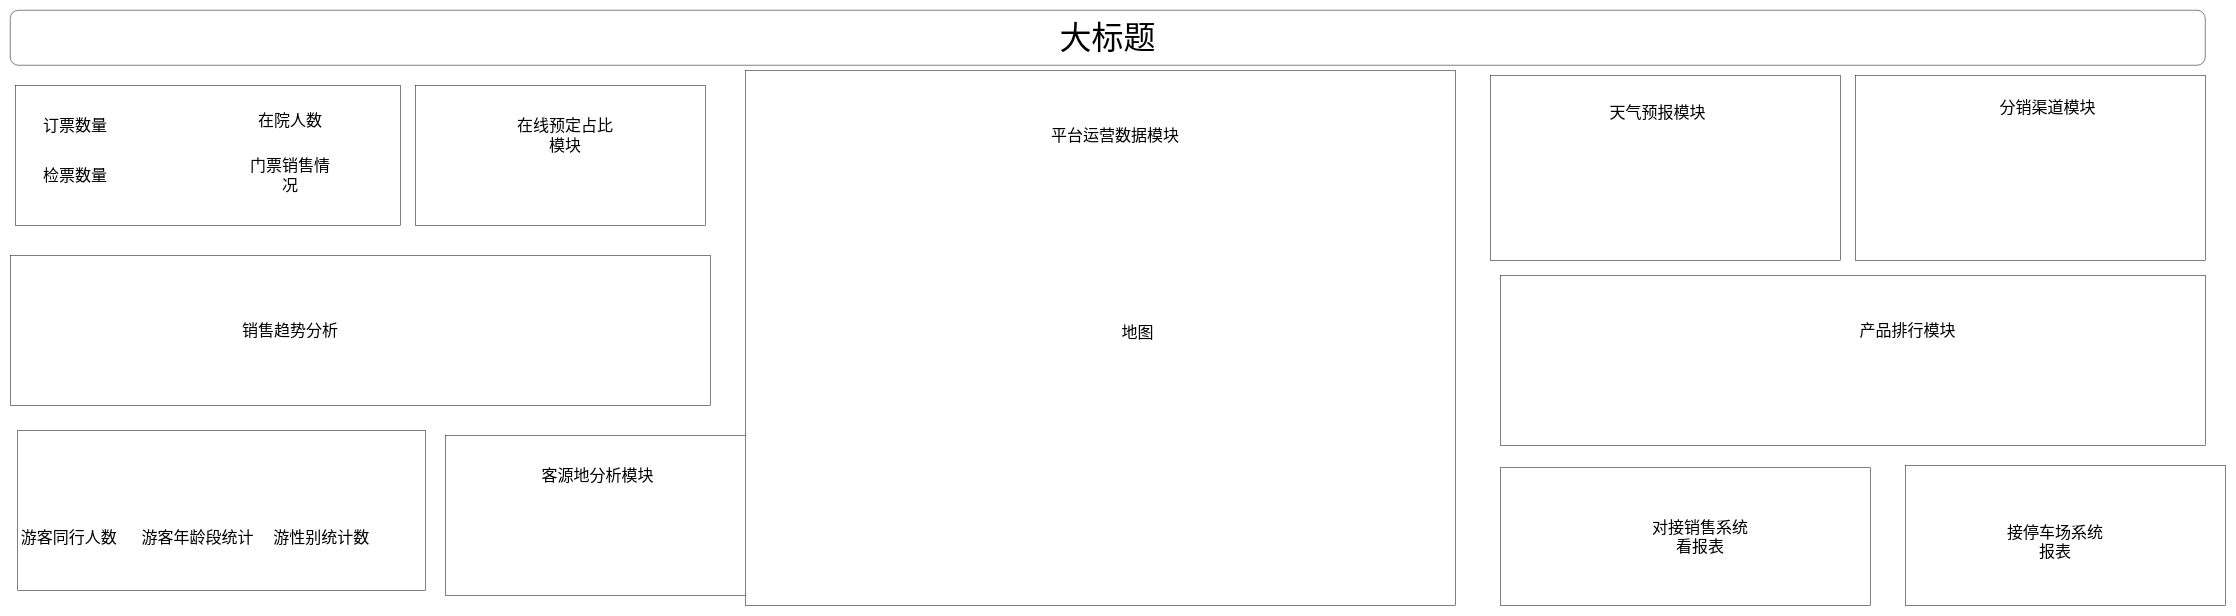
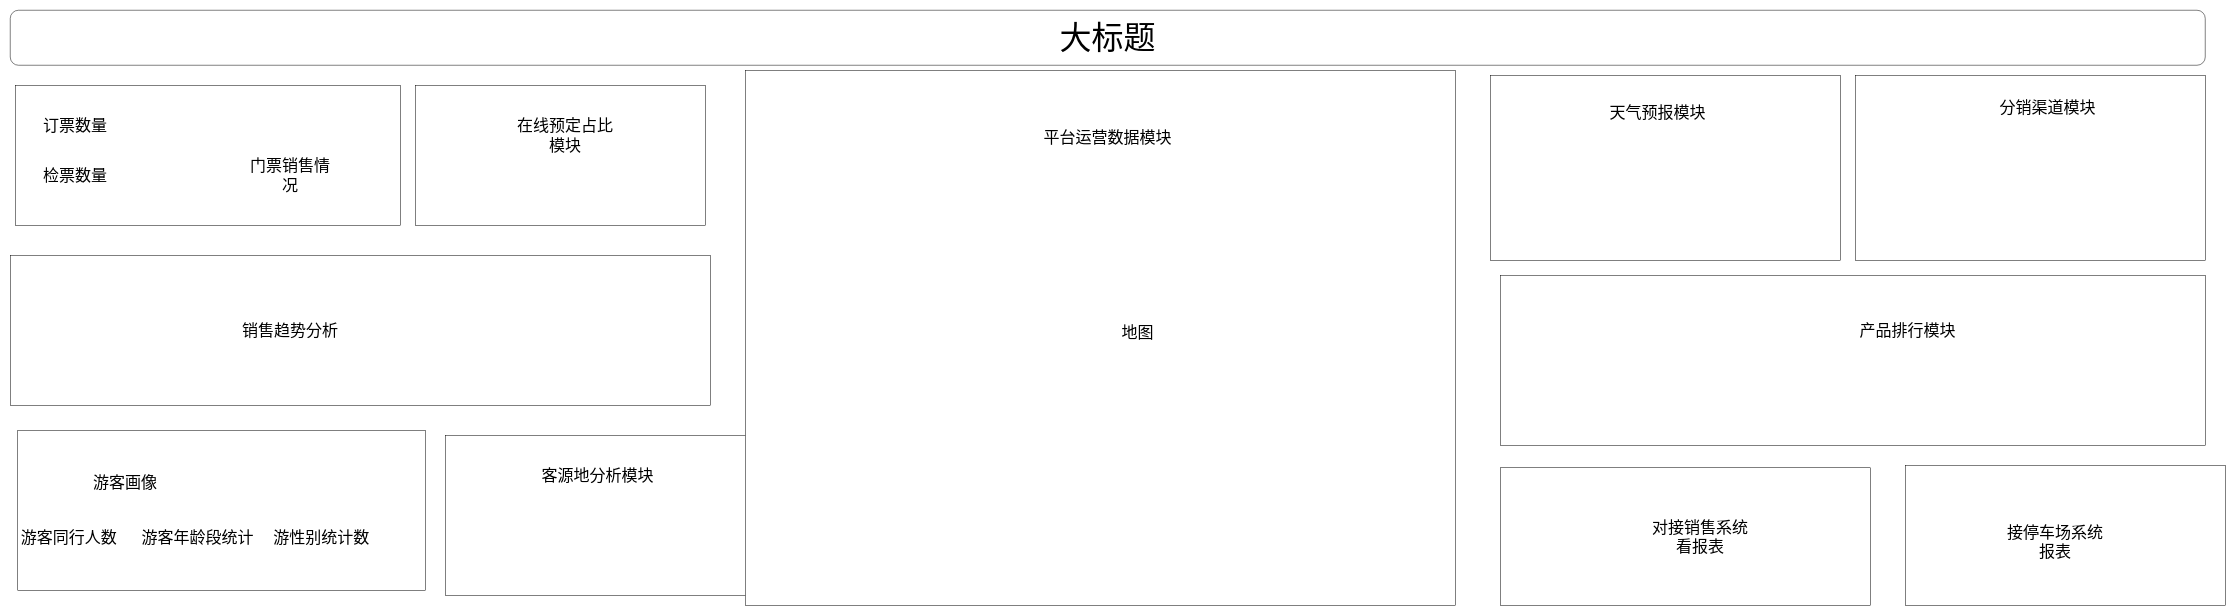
node "在院人数": removed
node "平台运营数据模块": moved (1115, 135) -> (1108, 138)
node "游客画像": added
